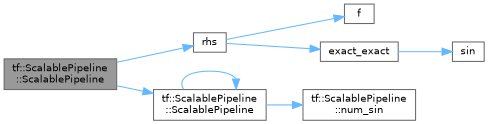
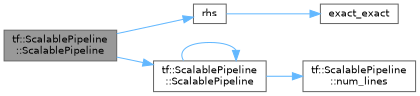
node "f": removed
node "sin": removed
node "tf::ScalablePipeline ::num_sin": label "tf::ScalablePipeline ::num_sin" -> "tf::ScalablePipeline ::num_lines"
